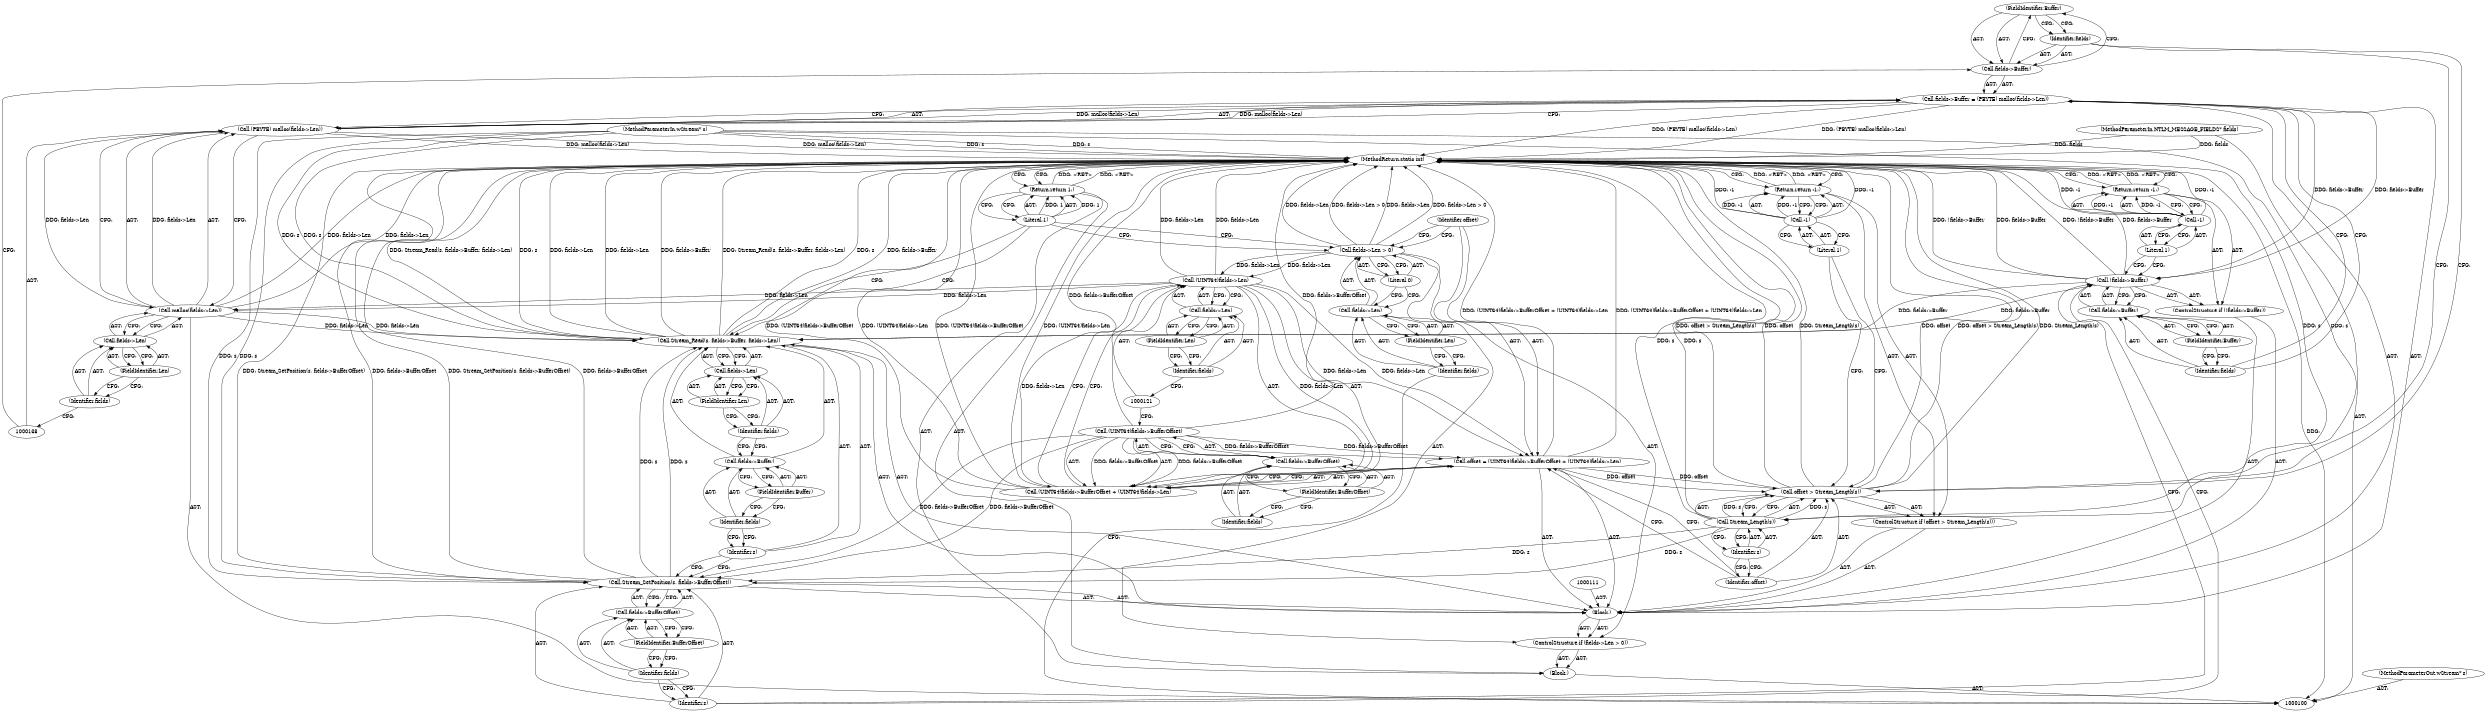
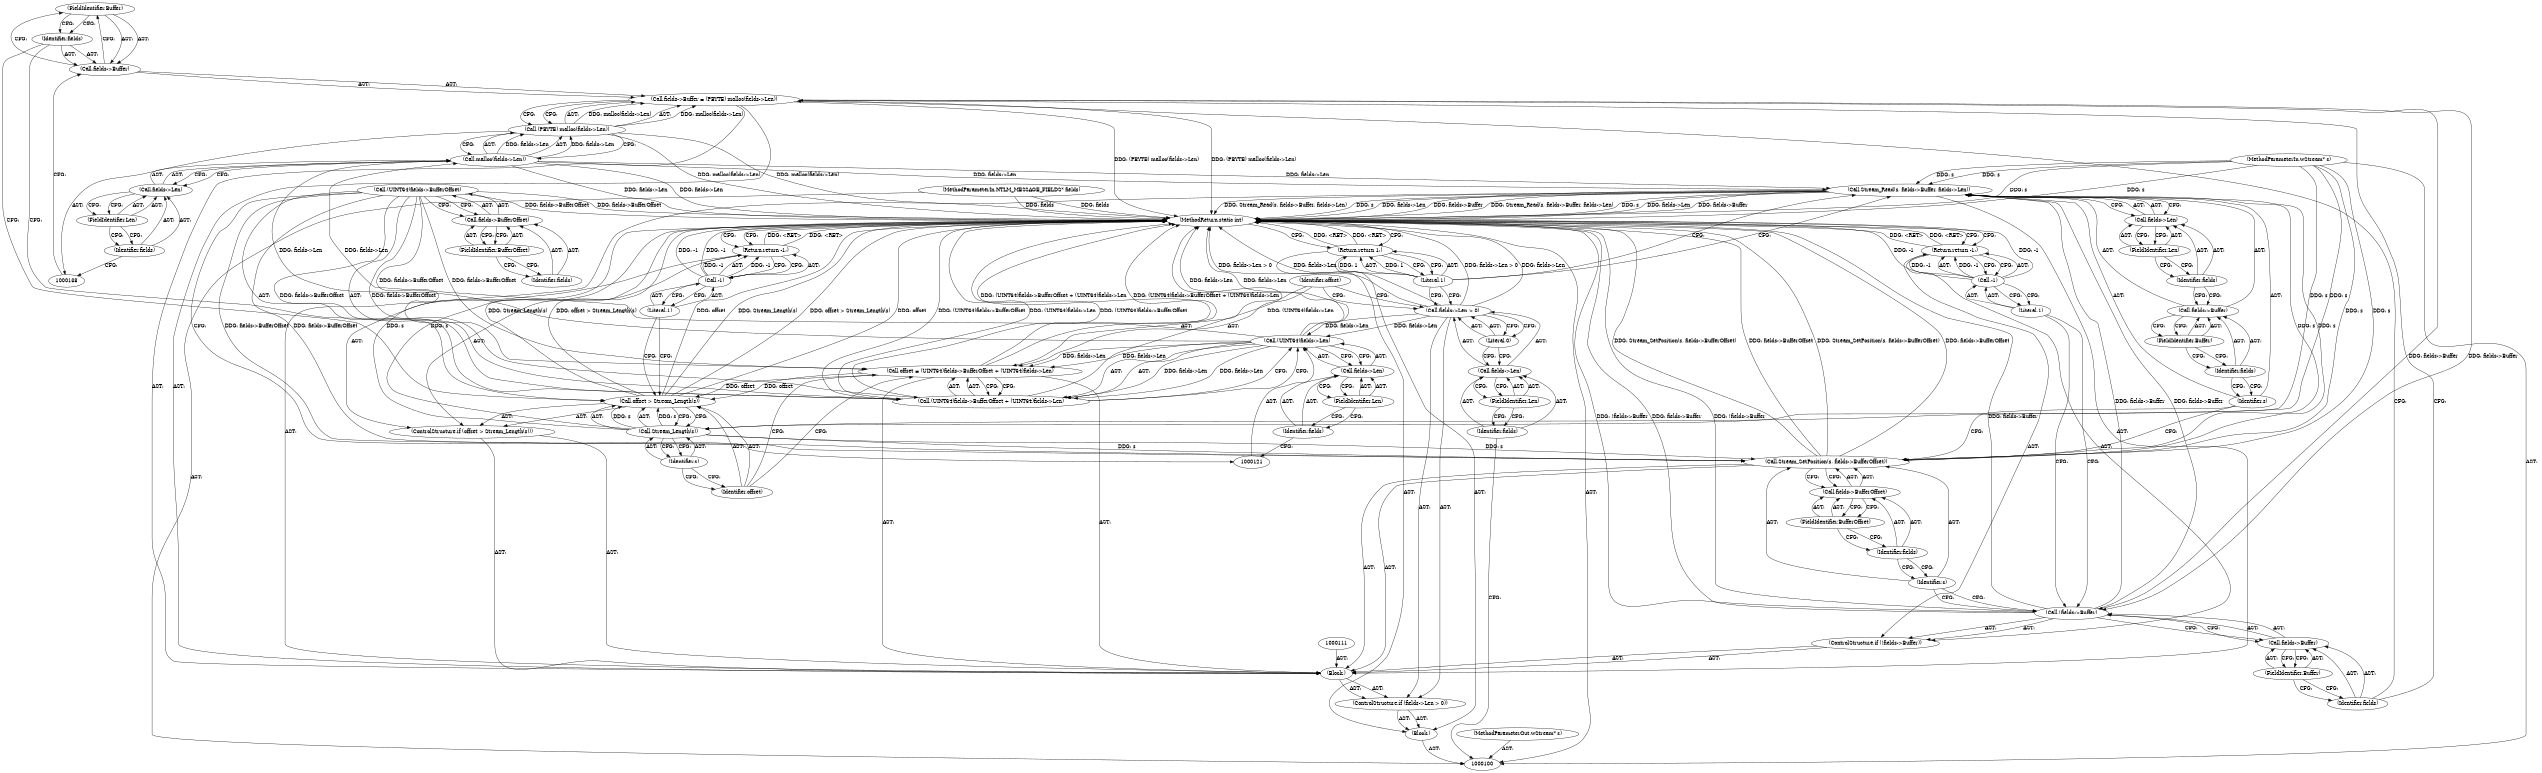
edge "1000138" -> "(Call,(PBYTE) malloc(fields->Len))": reversed
edge "1000121" -> "(Call,(UINT64)fields->BufferOffset)": reversed
edge "(MethodReturn,static int)" -> "1000100": label "DDG: " -> "AST: "
edge "(Call,malloc(fields->Len))" -> "1000100": now "(MethodParameterIn,wStream* s)" -> "1000100"
